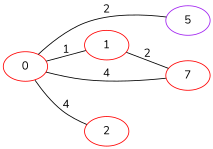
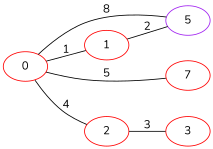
edge "5" -- "0": label "2" -> "8"
edge "1" -- "7": now "1" -- "5"
edge "0" -- "7": label "4" -> "5"
node "3": added
